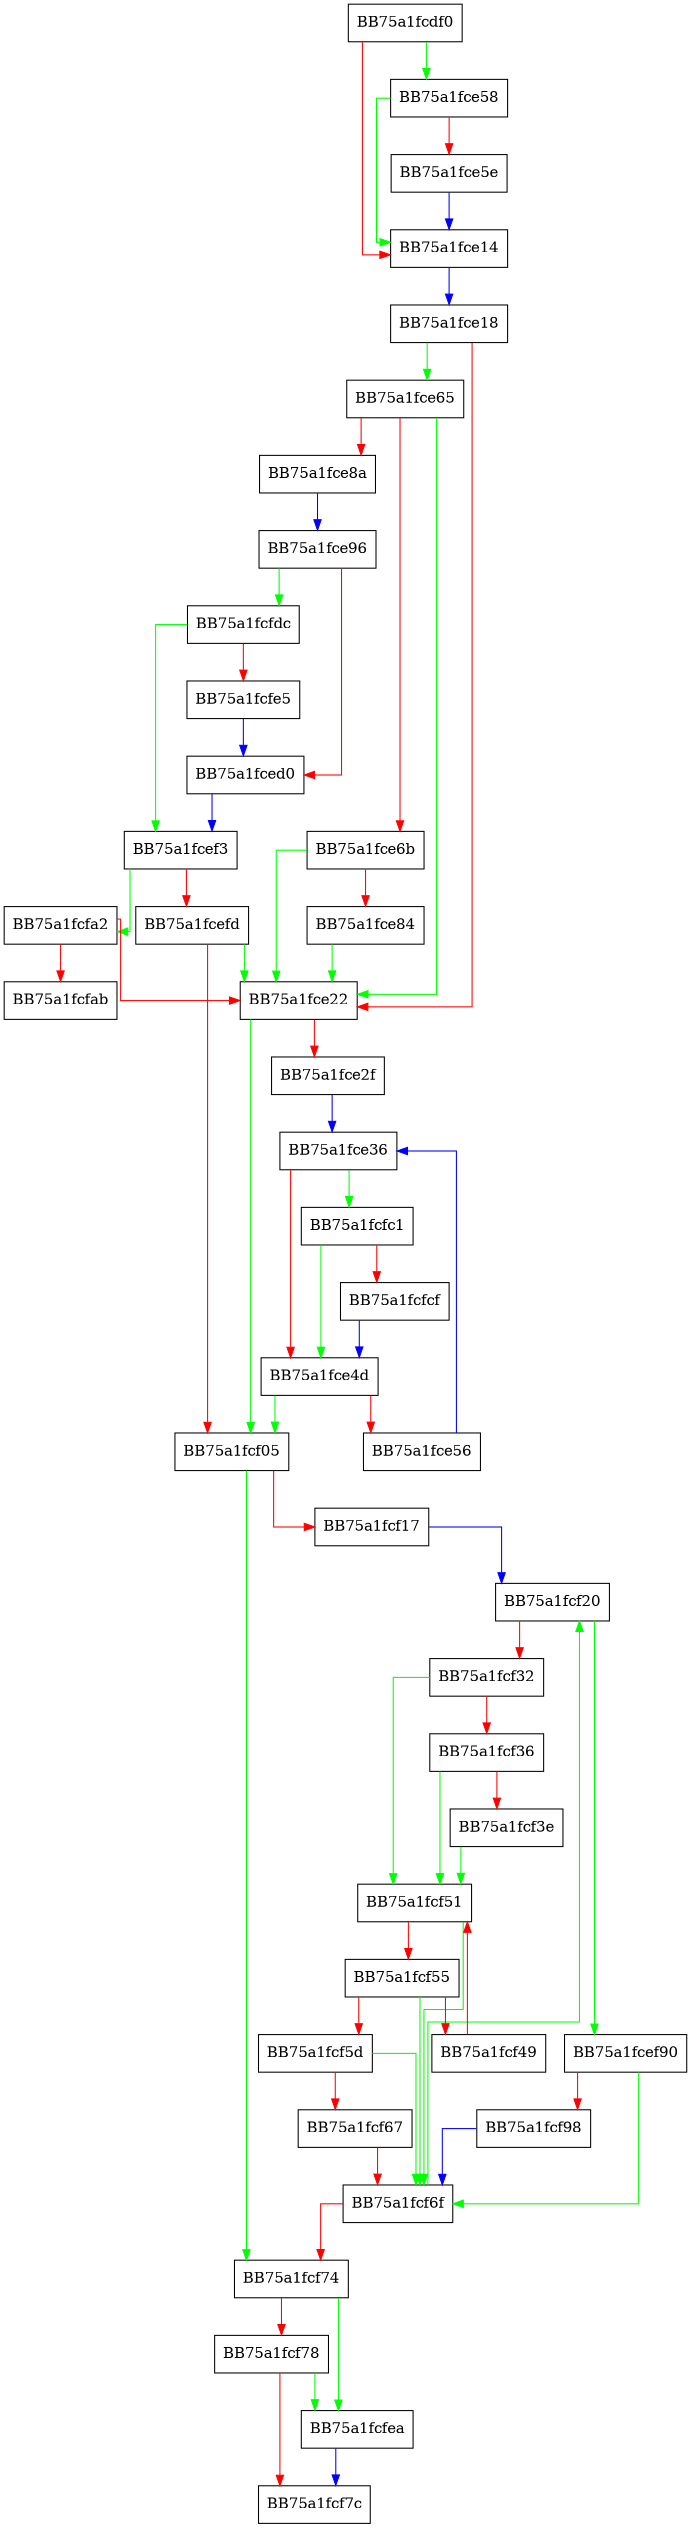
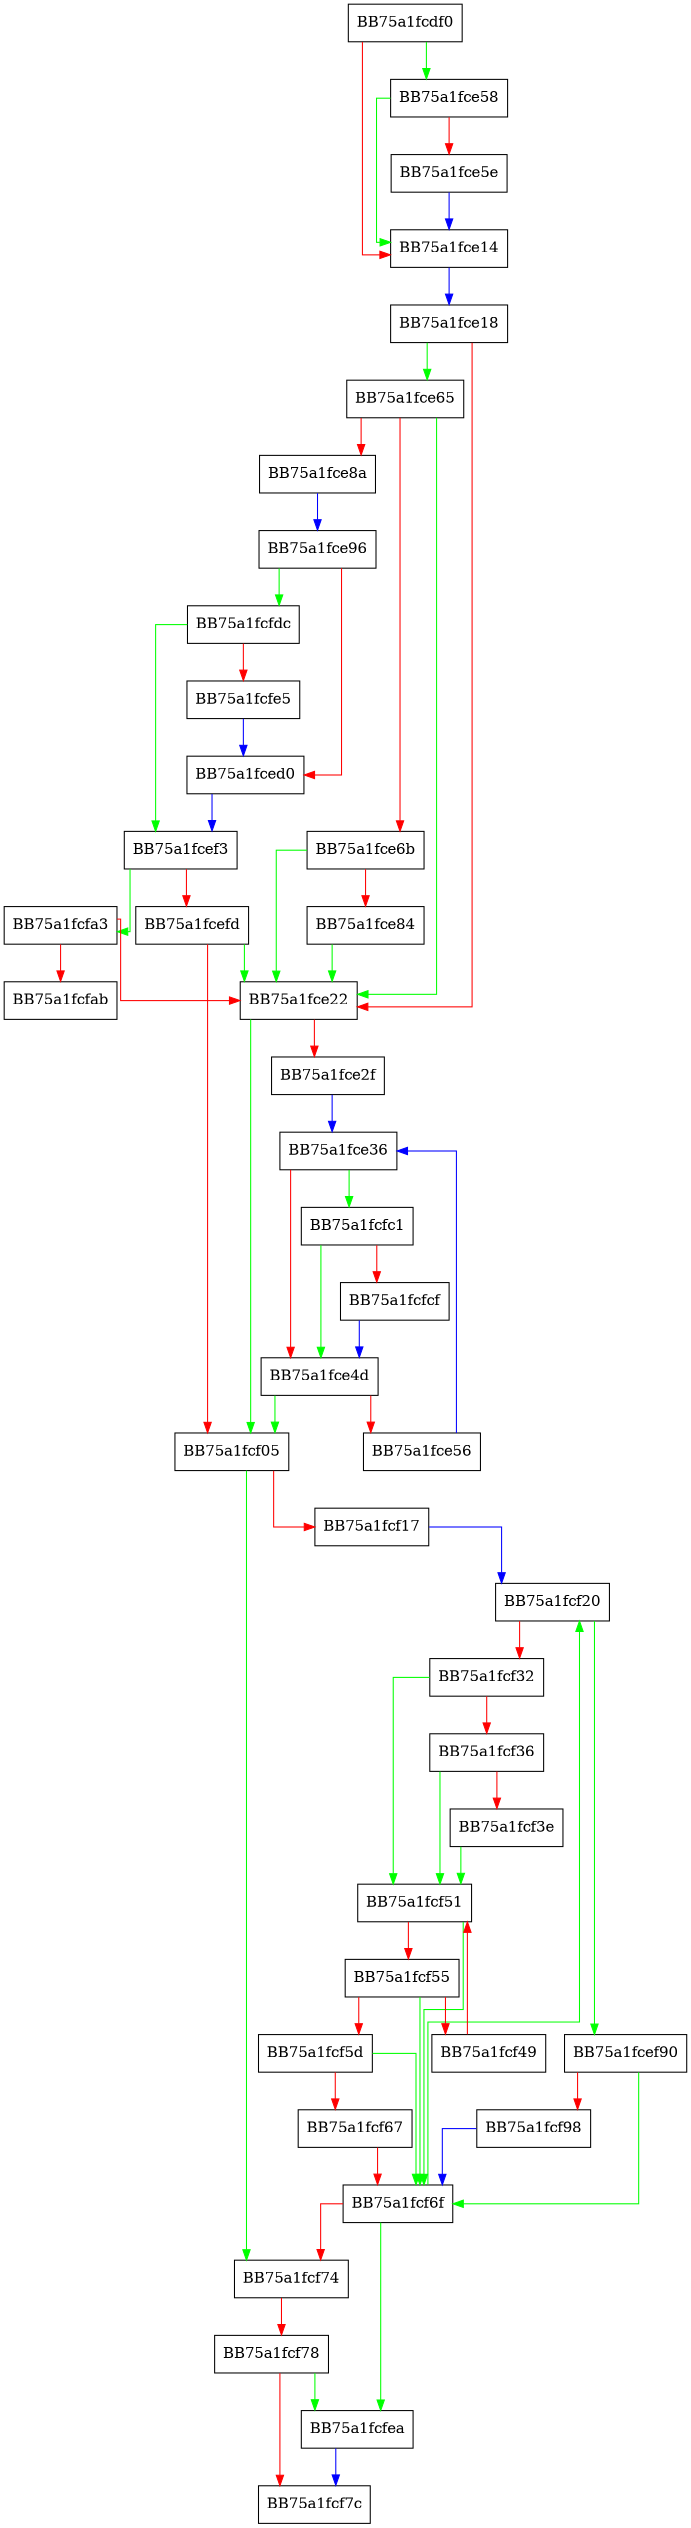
node "BB75a1fcfa2": label "BB75a1fcfa2" -> "BB75a1fcfa3"
edge "BB75a1fcf74" -> "BB75a1fcfea": now "BB75a1fcf6f" -> "BB75a1fcfea"
